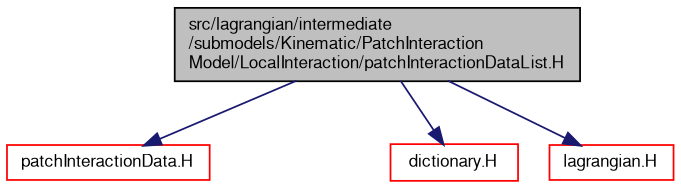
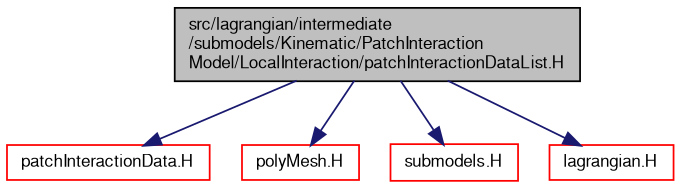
node "polyMesh.H": added
node "dictionary.H": label "dictionary.H" -> "submodels.H"
